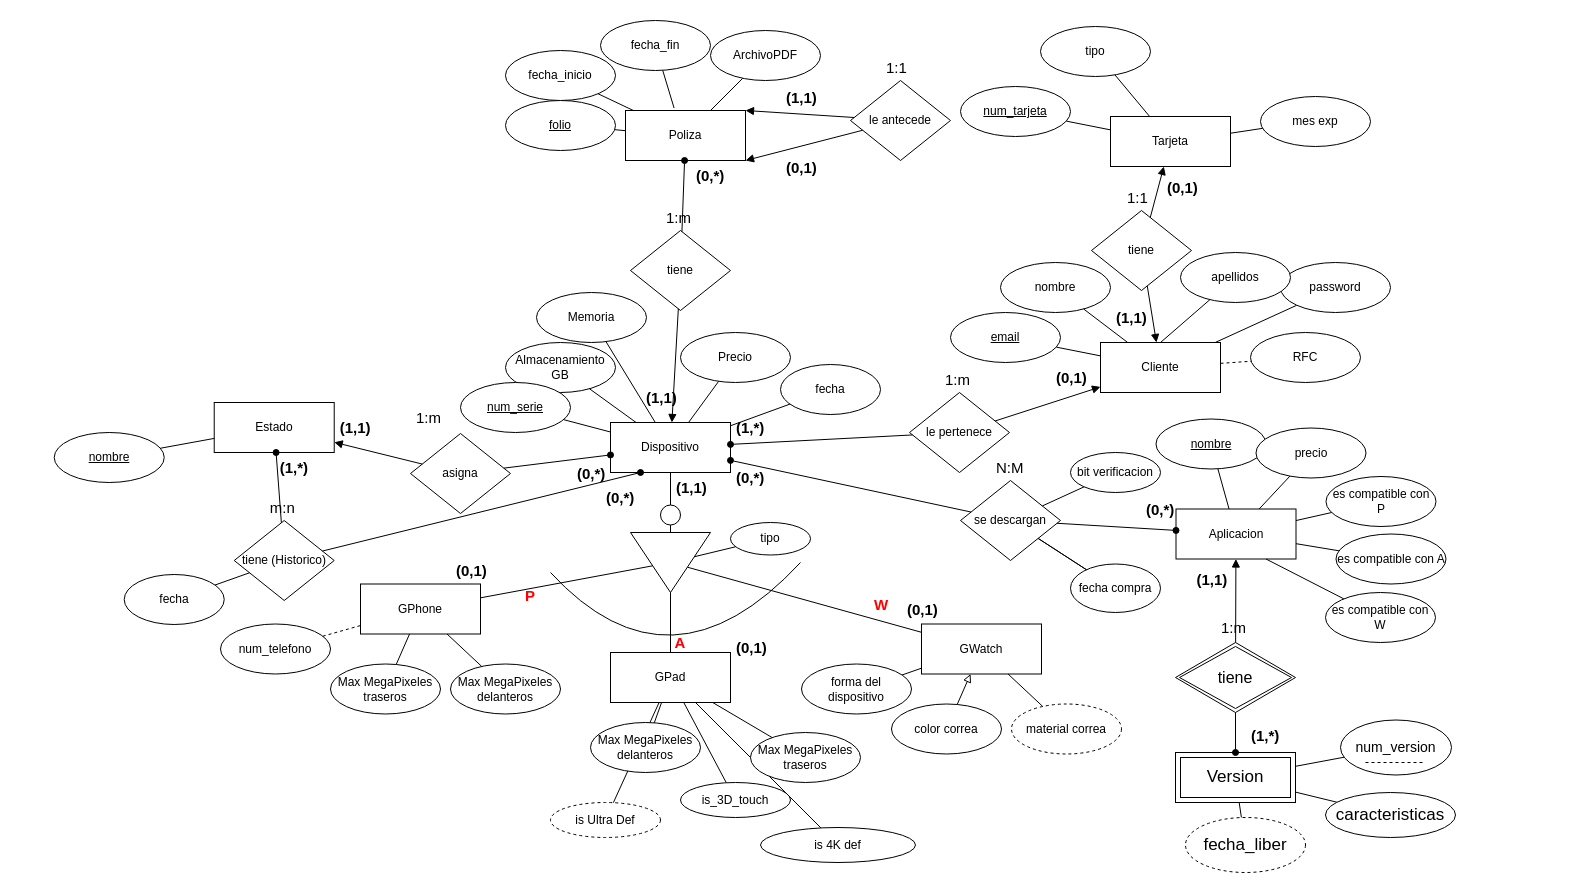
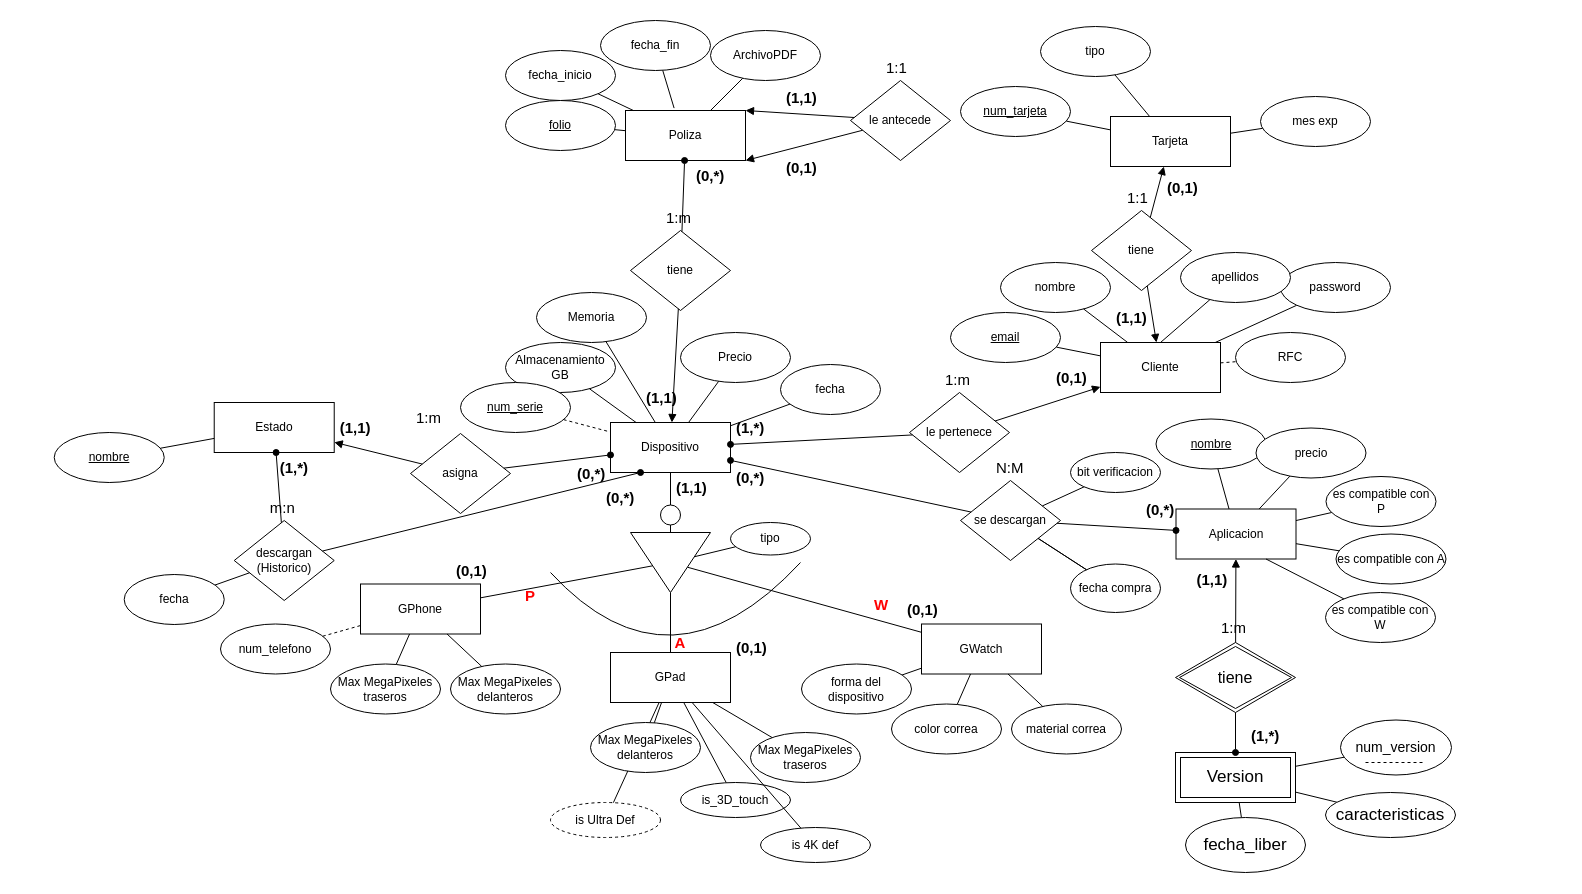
node "RFC": moved (1306, 358) -> (1291, 358)
edge "num_serie" -- "Dispositivo": style solid -> dashed
node "tiene (Historico)": label "tiene (Historico)" -> "descargan (Historico)"
edge "color correa" -> "GWatch": arrowhead block -> none
node "material correa": style dashed -> solid
node "is 4K def": size 155x35 -> 110x35
node "fecha_liber": style dashed -> solid
